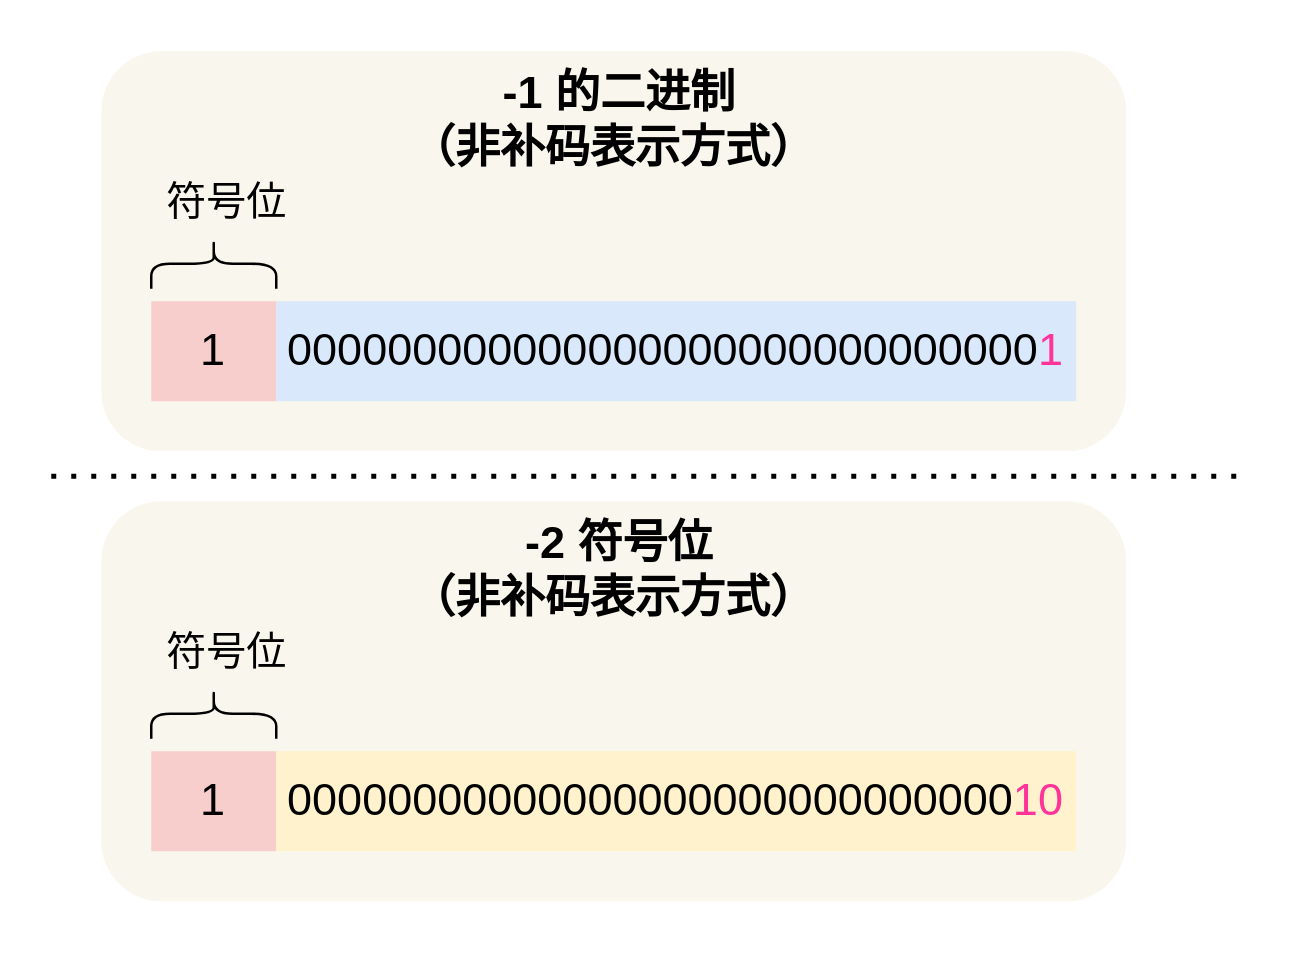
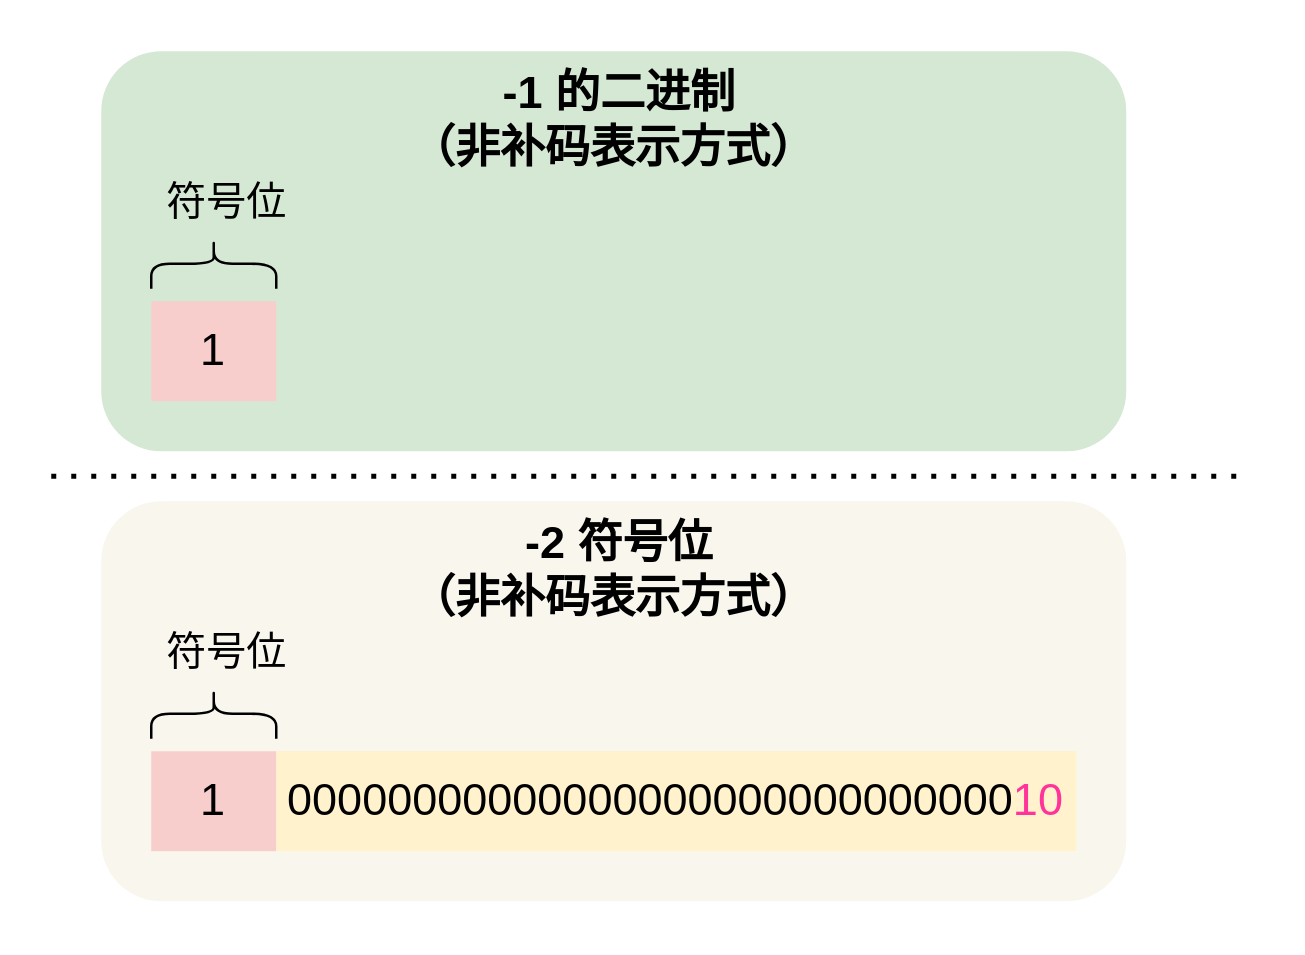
node "-1 的二进制 （非补码表示方式）": fillcolor #f9f7ed -> #d5e8d4
node "0000000000000000000000000000001": removed
